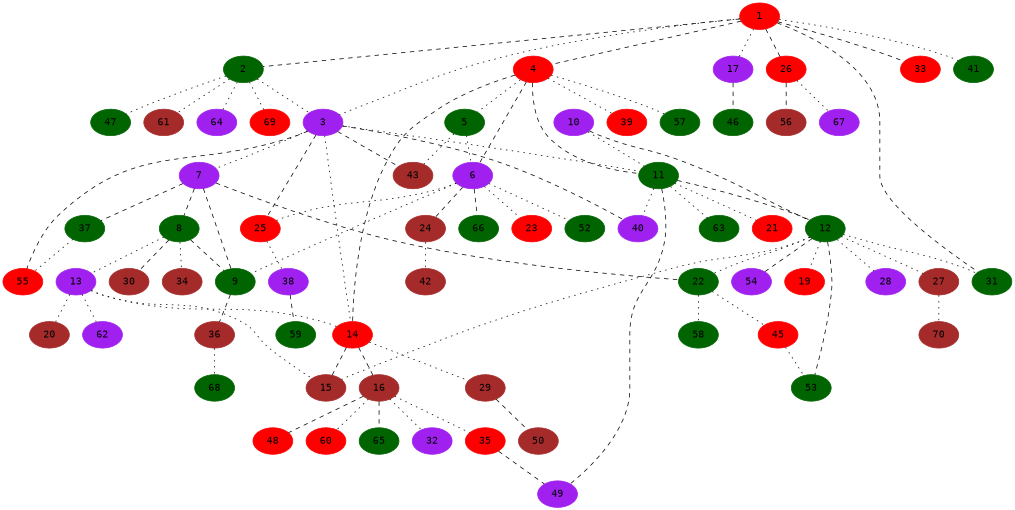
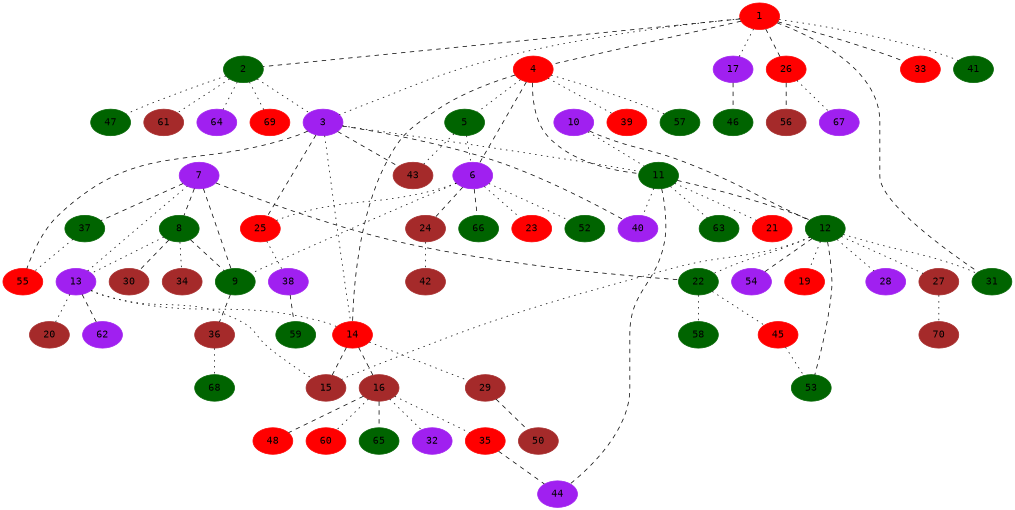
edge "3" -- "7": now "13" -- "7"
edge "13" -- "62": style dotted -> dashed
node "49": label "49" -> "44"
